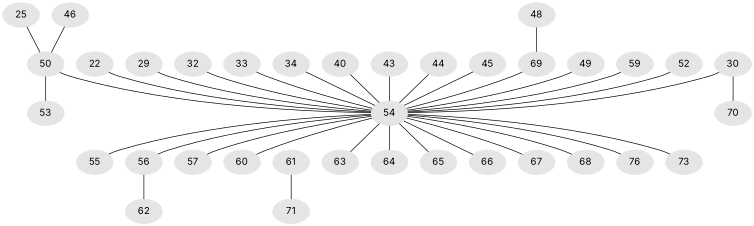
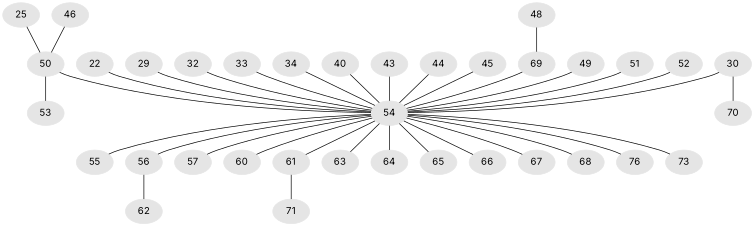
node "59": label "59" -> "51"
edge "54" -- "61": added
